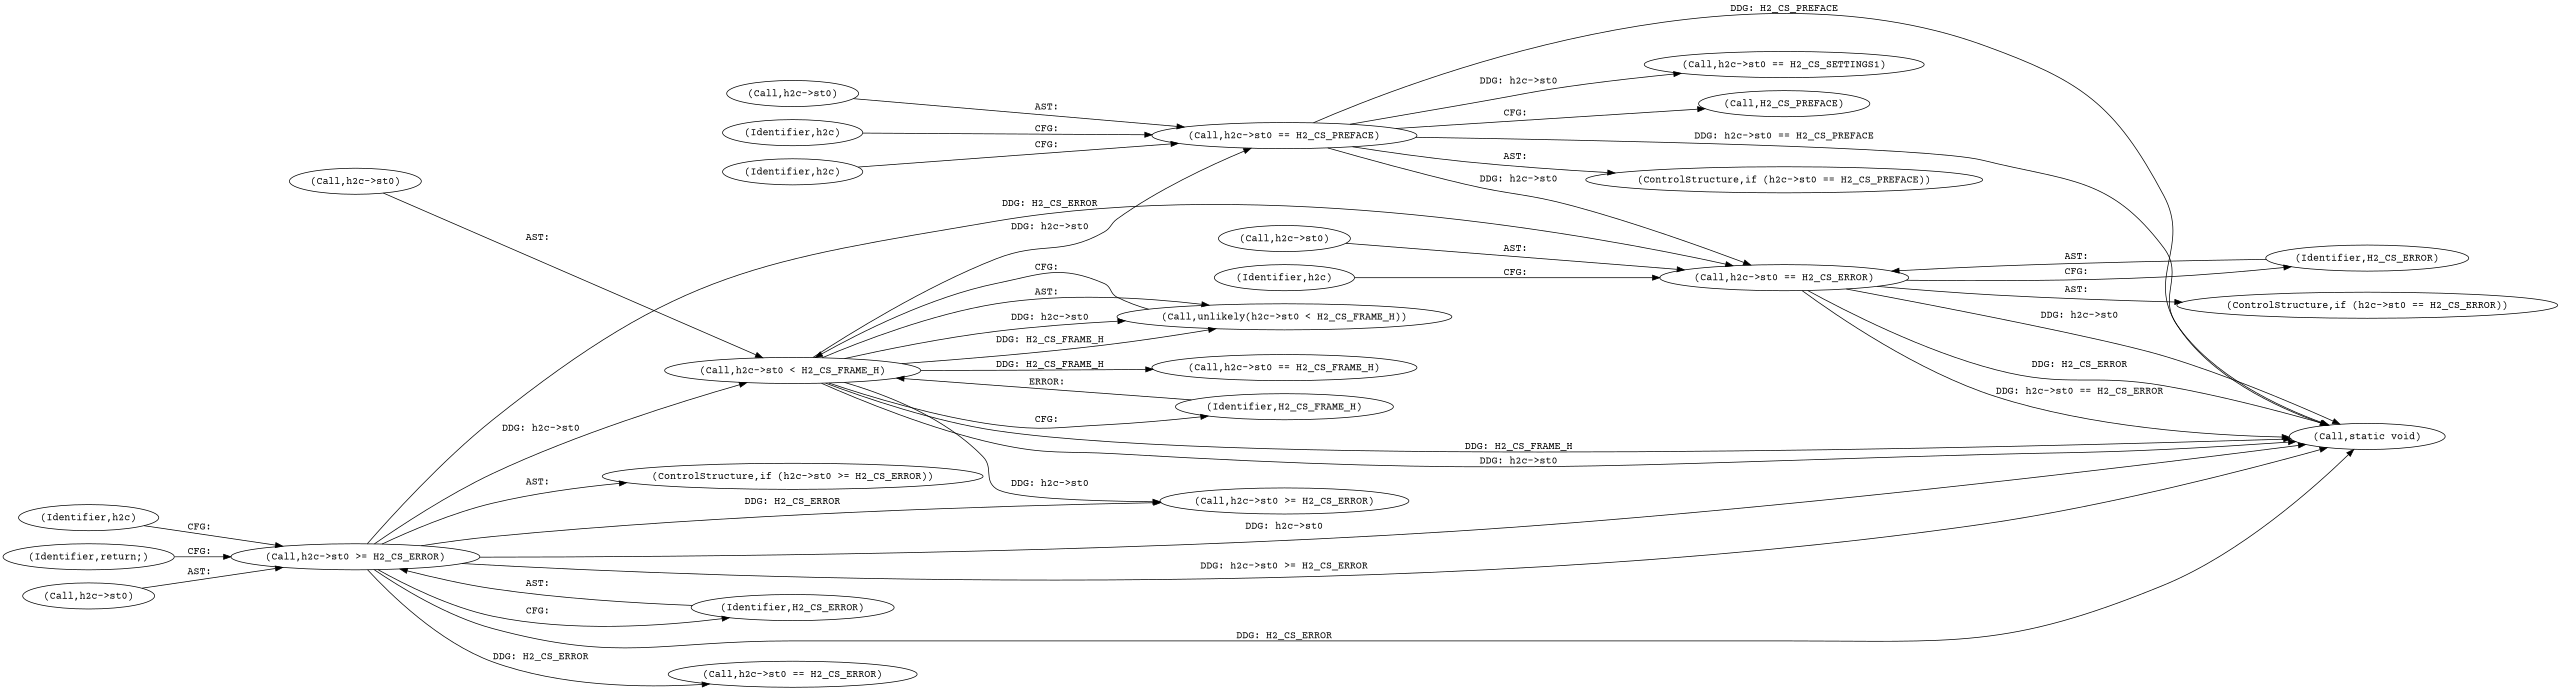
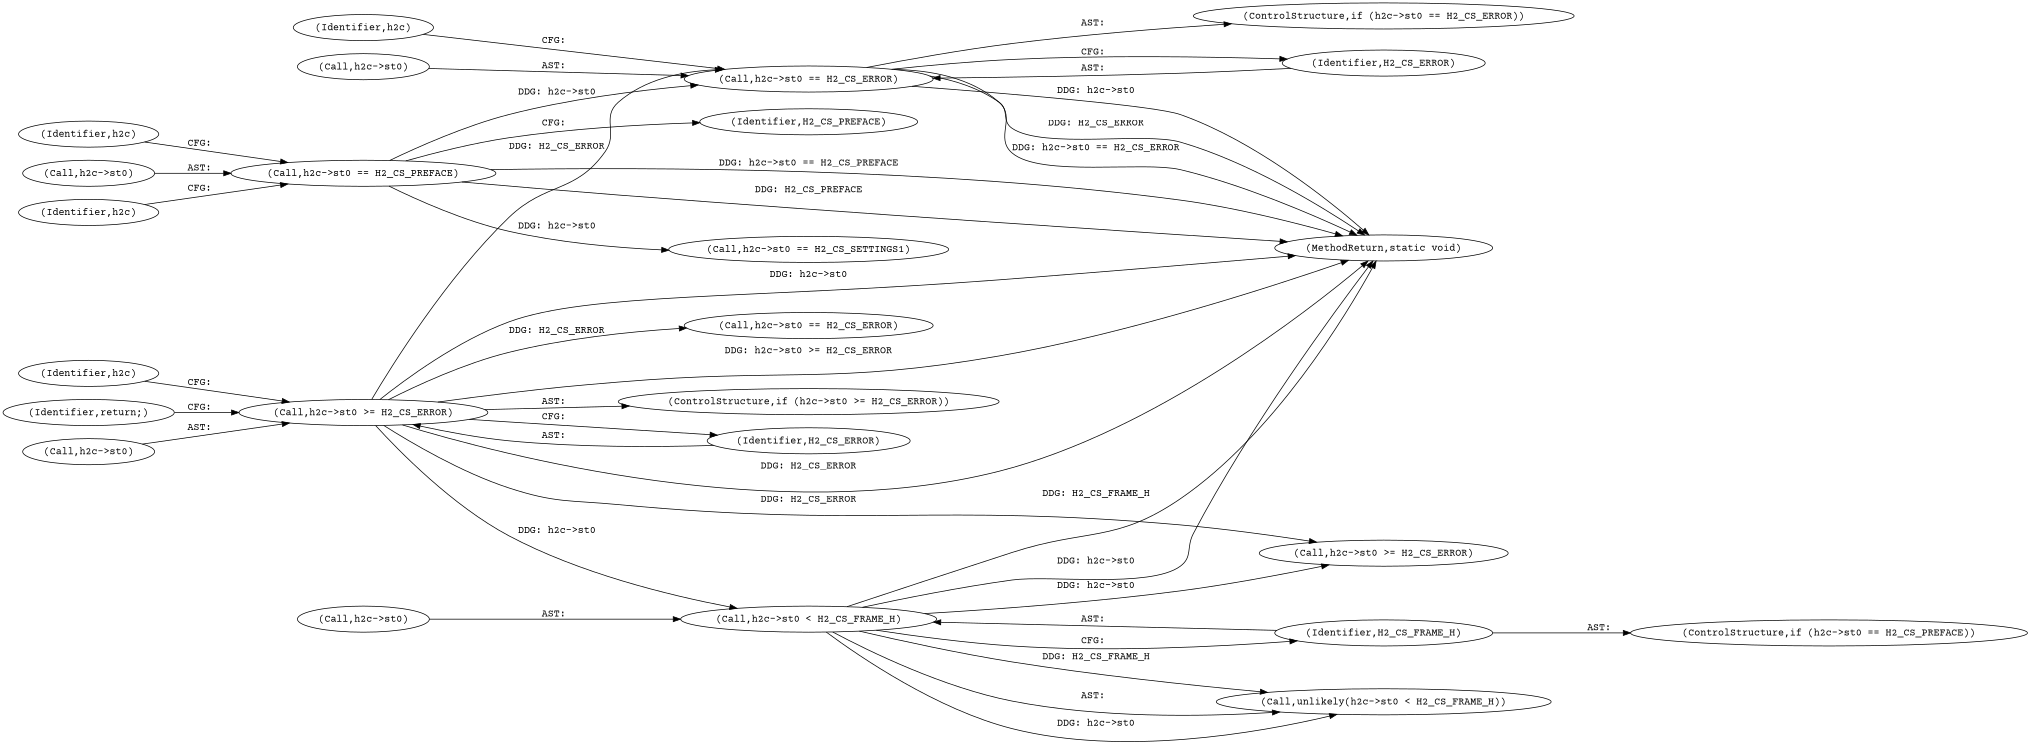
node "(Call,H2_CS_PREFACE)": label "(Call,H2_CS_PREFACE)" -> "(Identifier,H2_CS_PREFACE)"
edge "(Call,h2c->st0 == H2_CS_PREFACE)" -> "(ControlStructure,if (h2c->st0 == H2_CS_PREFACE))": now "(Identifier,H2_CS_FRAME_H)" -> "(ControlStructure,if (h2c->st0 == H2_CS_PREFACE))"
edge "(Call,h2c->st0 < H2_CS_FRAME_H)" -> "(Call,h2c->st0 == H2_CS_PREFACE)": removed, label "DDG: h2c->st0"
edge "(Call,unlikely(h2c->st0 < H2_CS_FRAME_H))" -> "(Call,h2c->st0 < H2_CS_FRAME_H)": removed, label "CFG:"
node "(Call,h2c->st0 == H2_CS_FRAME_H)": removed
edge "(Identifier,H2_CS_FRAME_H)" -> "(Call,h2c->st0 < H2_CS_FRAME_H)": label "ERROR: " -> "AST: "
node "(Call,static void)": label "(Call,static void)" -> "(MethodReturn,static void)"
